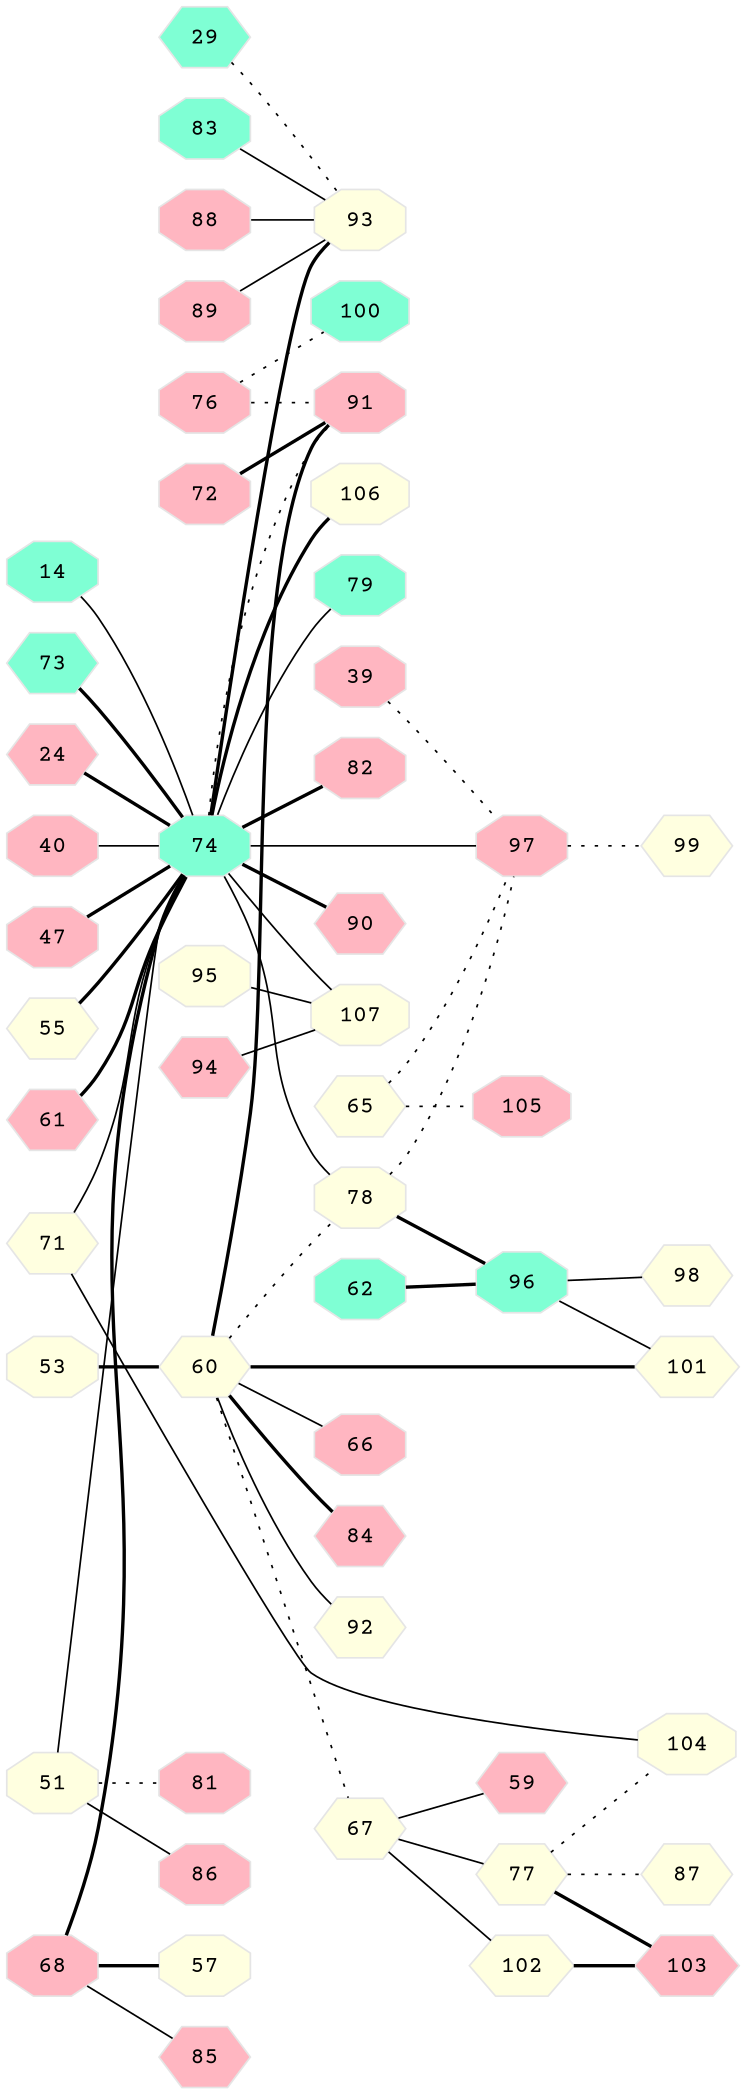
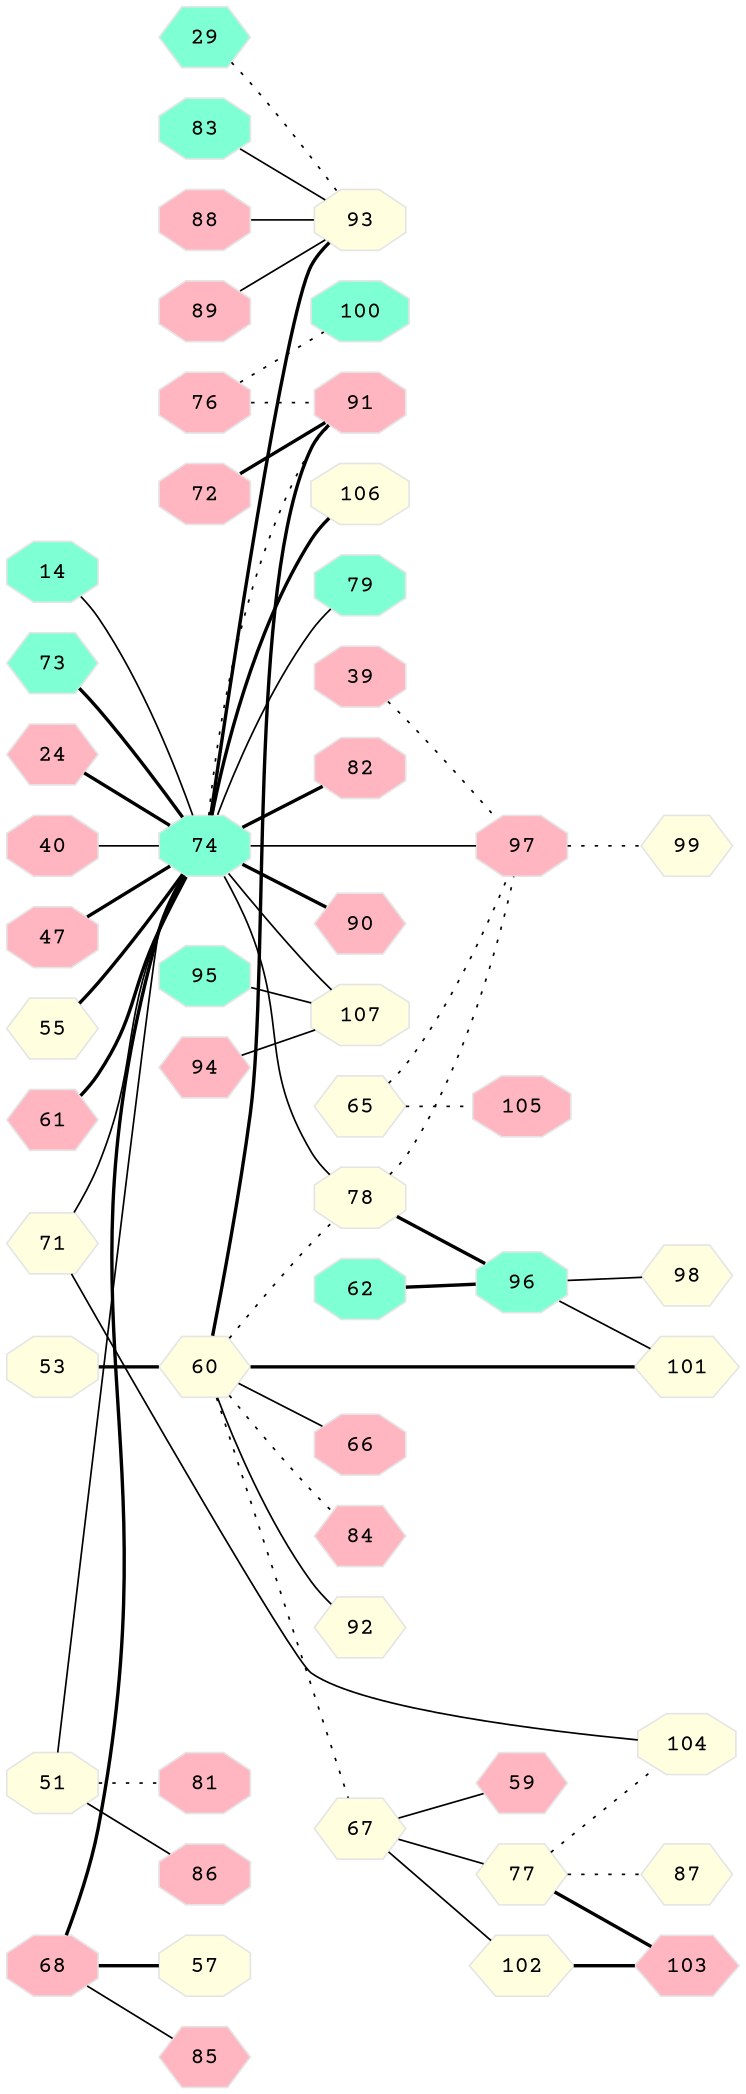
node "95": fillcolor lightyellow -> aquamarine
edge "60" -- "84": style bold -> dotted
